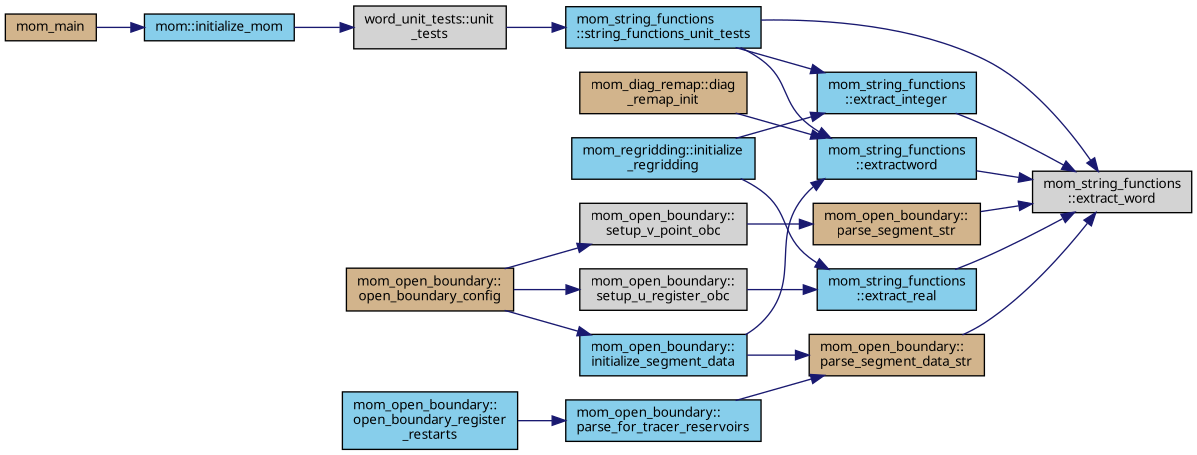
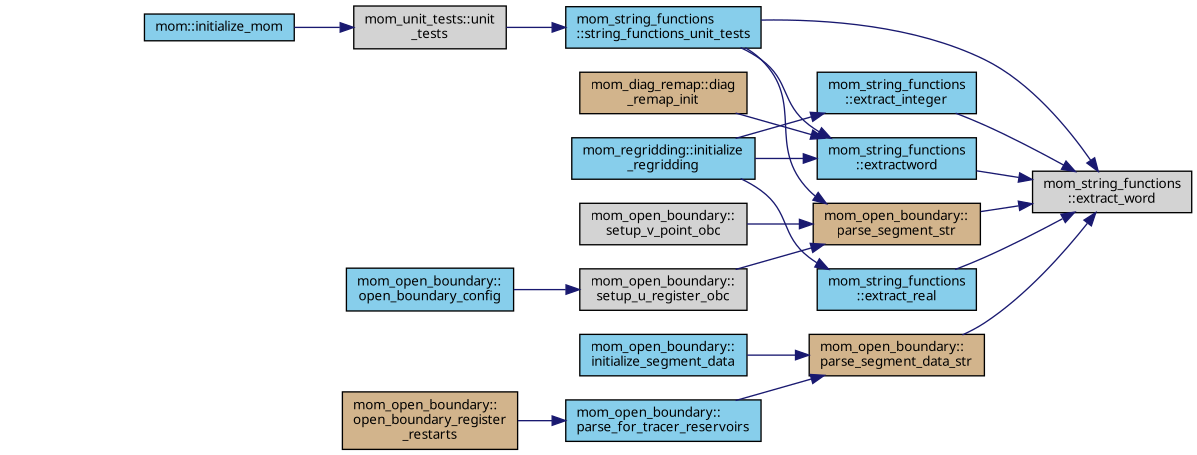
node "mom_main": removed
node "word_unit_tests::unit _tests": label "word_unit_tests::unit _tests" -> "mom_unit_tests::unit _tests"
edge "mom_string_functions ::string_functions_unit_tests" -> "mom_string_functions ::extract_integer": now "mom_string_functions ::string_functions_unit_tests" -> "mom_open_boundary:: parse_segment_str"
edge "mom_open_boundary:: open_boundary_config" -> "mom_open_boundary:: setup_v_point_obc": removed
edge "mom_open_boundary:: initialize_segment_data" -> "mom_string_functions ::extractword": now "mom_regridding::initialize _regridding" -> "mom_string_functions ::extractword"
node "mom_open_boundary:: open_boundary_config": fillcolor tan -> skyblue
edge "mom_open_boundary:: setup_u_register_obc" -> "mom_string_functions ::extract_real": now "mom_open_boundary:: setup_u_register_obc" -> "mom_open_boundary:: parse_segment_str"
edge "mom_open_boundary:: open_boundary_config" -> "mom_open_boundary:: initialize_segment_data": removed
node "mom_open_boundary:: open_boundary_register _restarts": fillcolor skyblue -> tan
